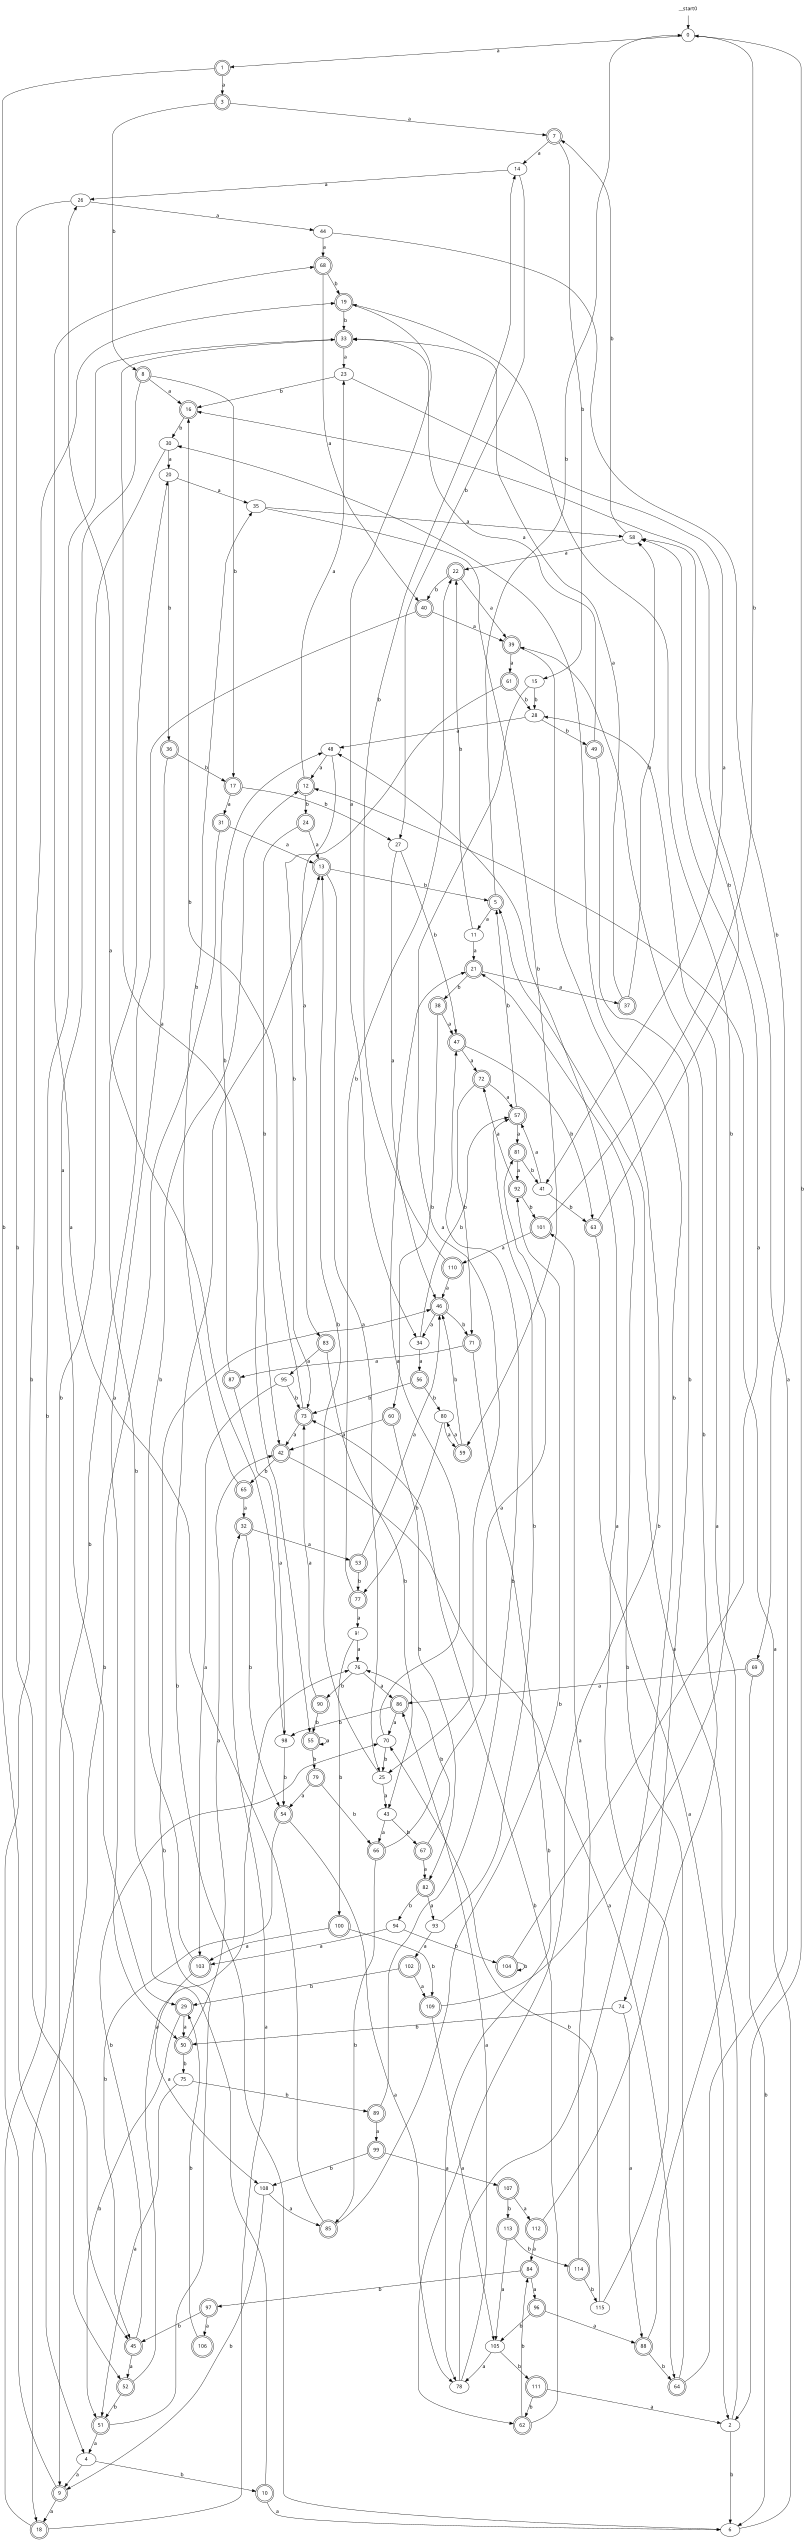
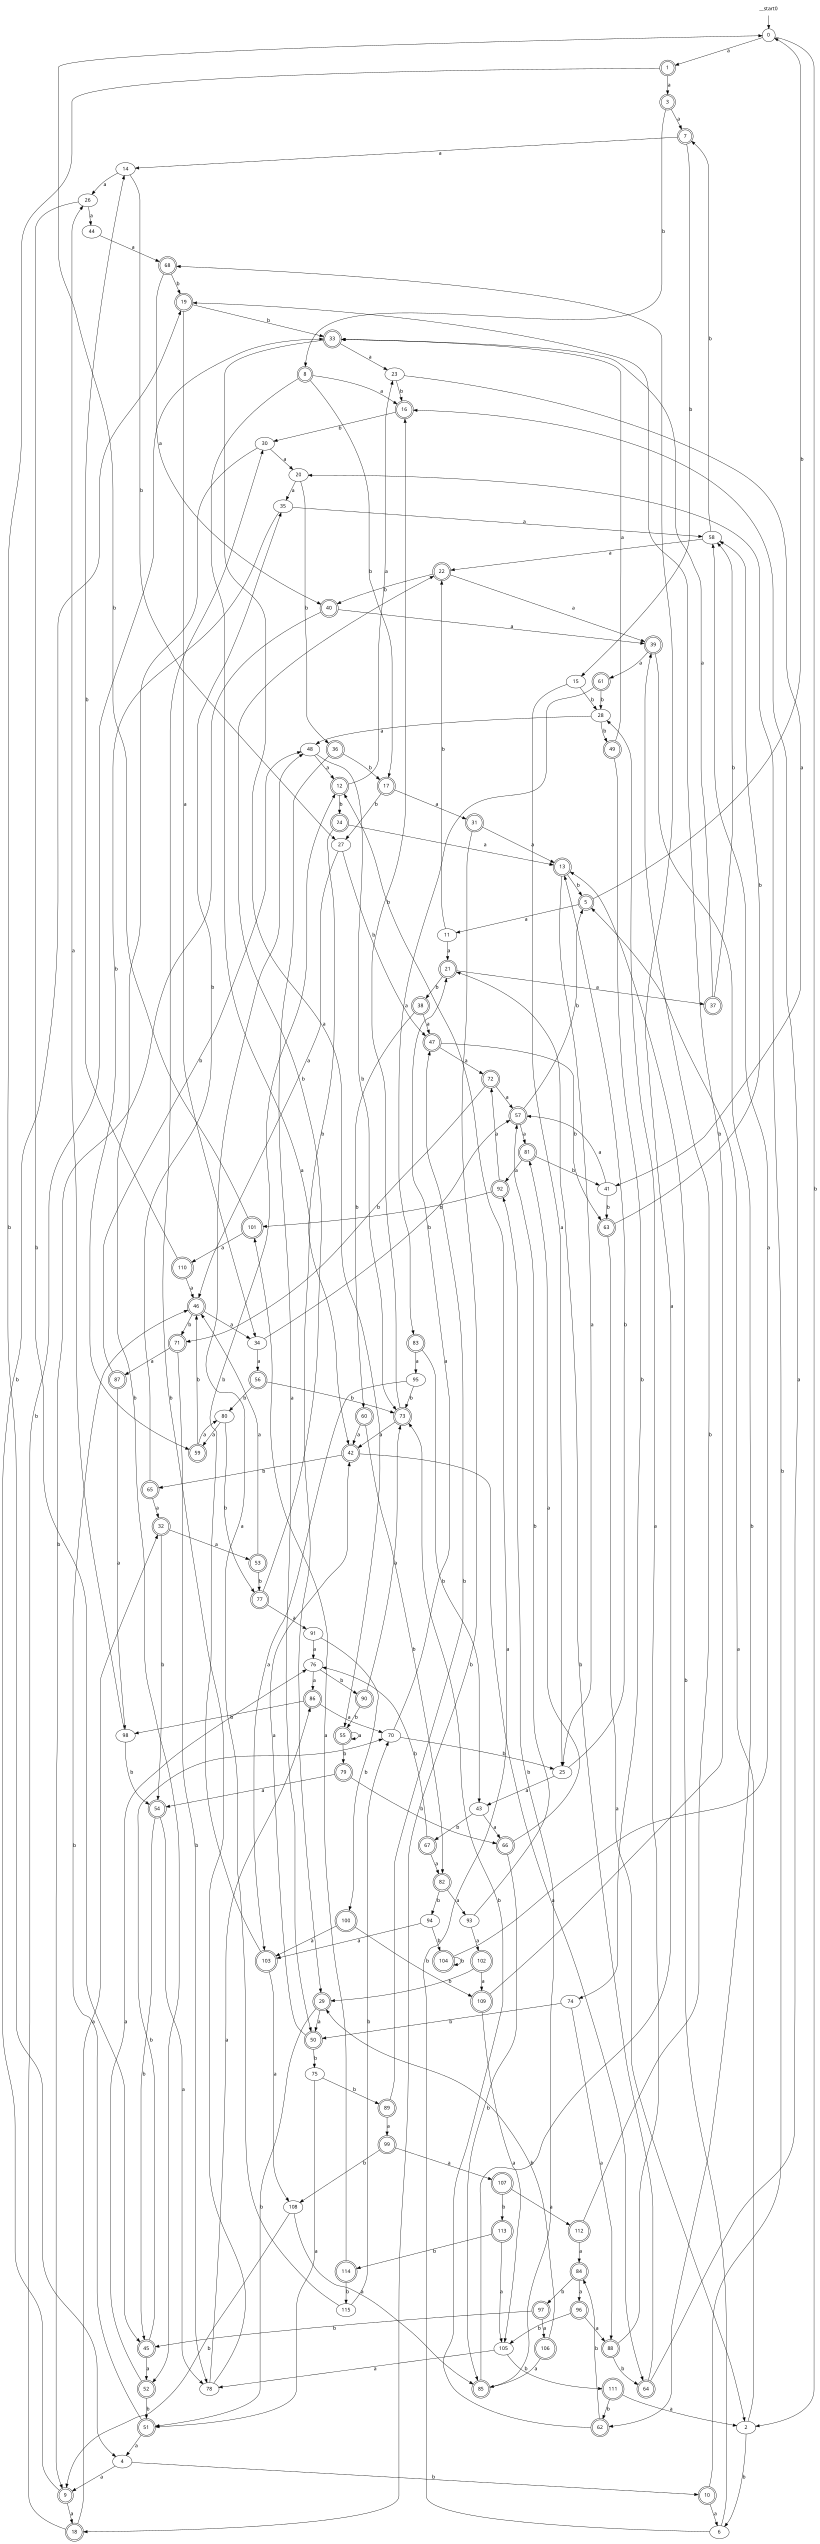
node "69": removed
edge "106" -> "85": added, label "a"
